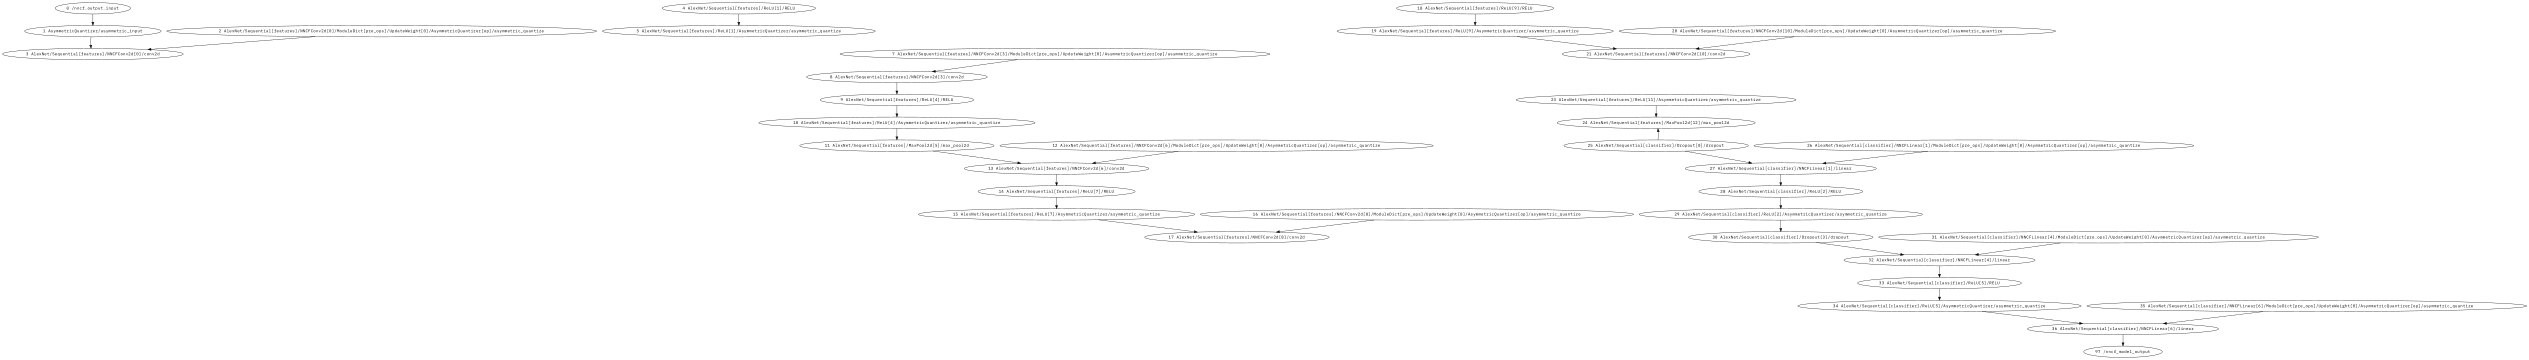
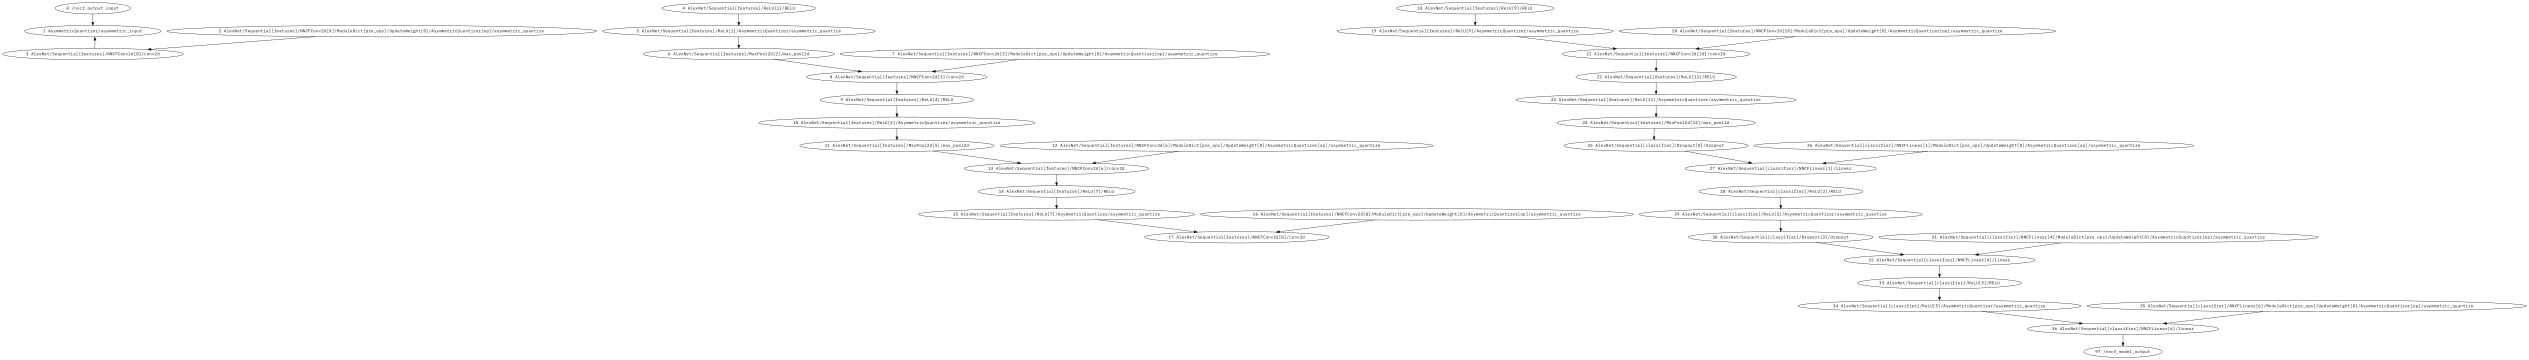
edge "1 AsymmetricQuantizer/asymmetric_input" -> "3 AlexNet/Sequential[features]/NNCFConv2d[0]/conv2d": reversed
node "6 AlexNet/Sequential[features]/MaxPool2d[2]/max_pool2d": added
node "22 AlexNet/Sequential[features]/ReLU[11]/RELU": added
edge "25 AlexNet/Sequential[classifier]/Dropout[0]/dropout" -> "24 AlexNet/Sequential[features]/MaxPool2d[12]/max_pool2d": reversed
edge "27 AlexNet/Sequential[classifier]/NNCFLinear[1]/linear" -> "28 AlexNet/Sequential[classifier]/ReLU[2]/RELU": removed
